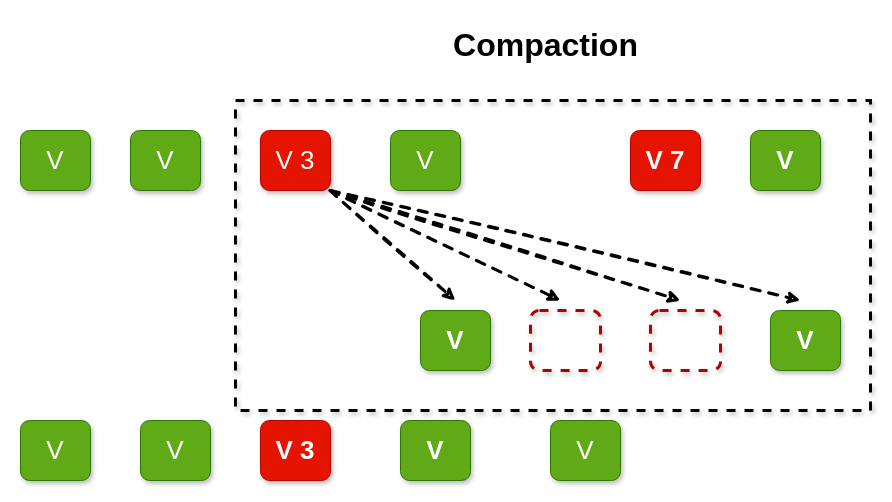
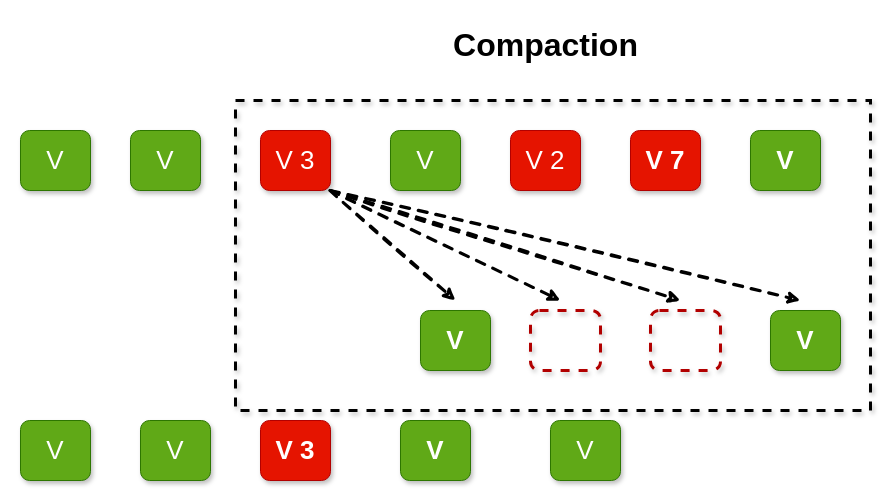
node "V 2": added
